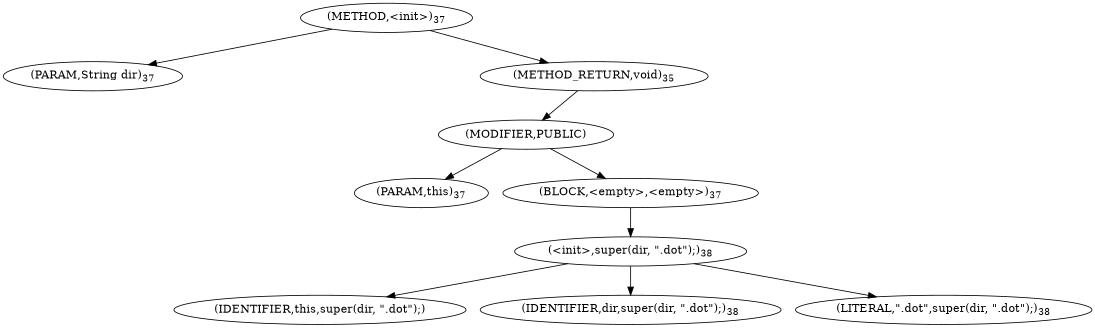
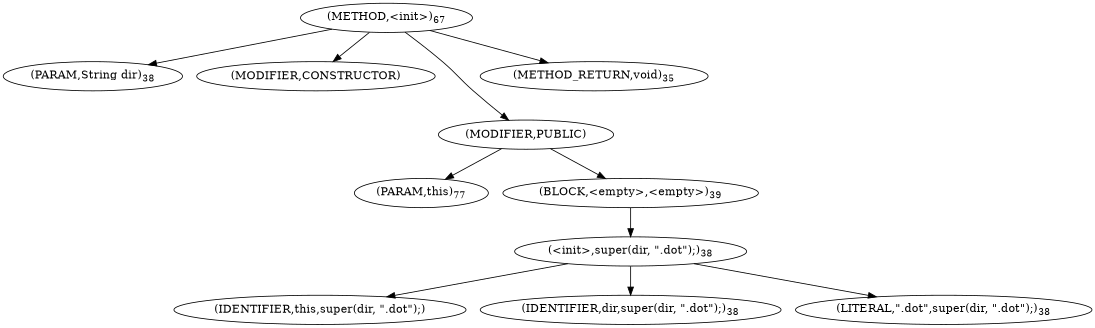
node "(METHOD,<init>)": text "37" -> "67"
node "(PARAM,String dir)": text "37" -> "38"
node "(MODIFIER,CONSTRUCTOR)": added
edge "(METHOD_RETURN,void)" -> "(MODIFIER,PUBLIC)": now "(METHOD,<init>)" -> "(MODIFIER,PUBLIC)"
node "(PARAM,this)": text "37" -> "77"
node "(BLOCK,<empty>,<empty>)": text "37" -> "39"
